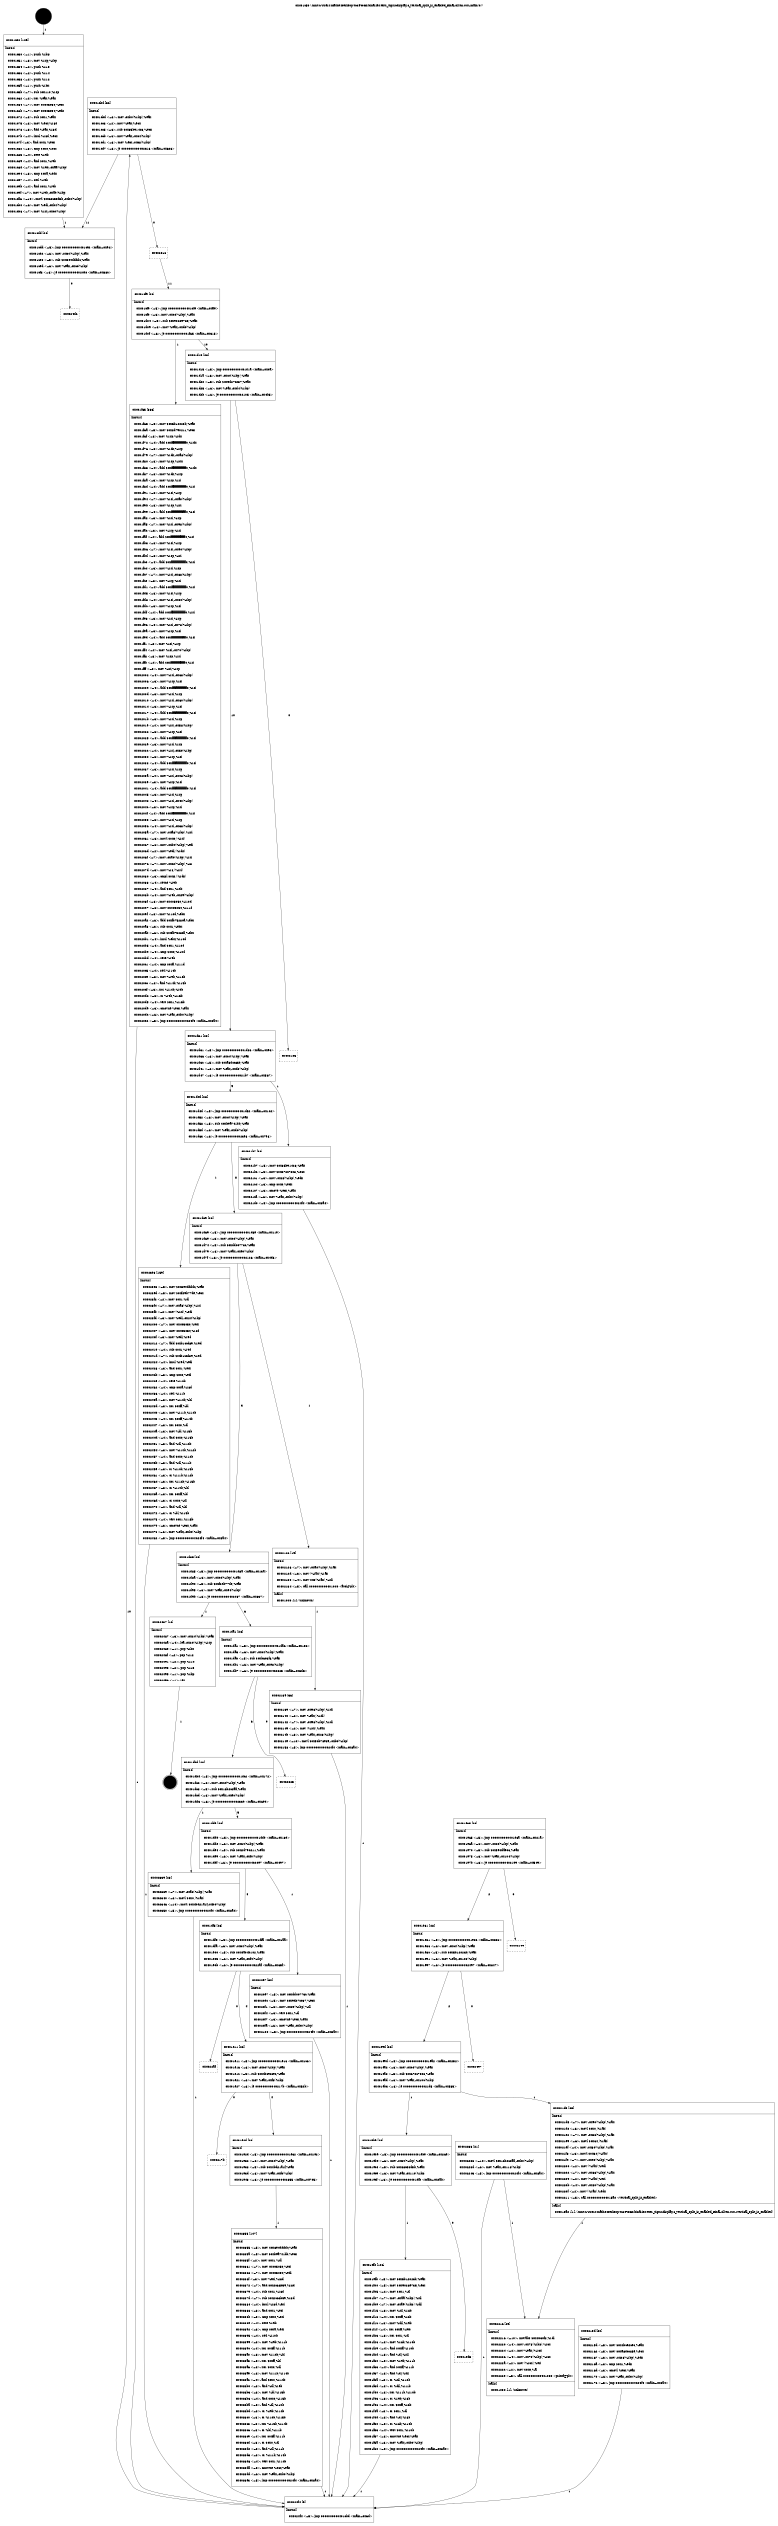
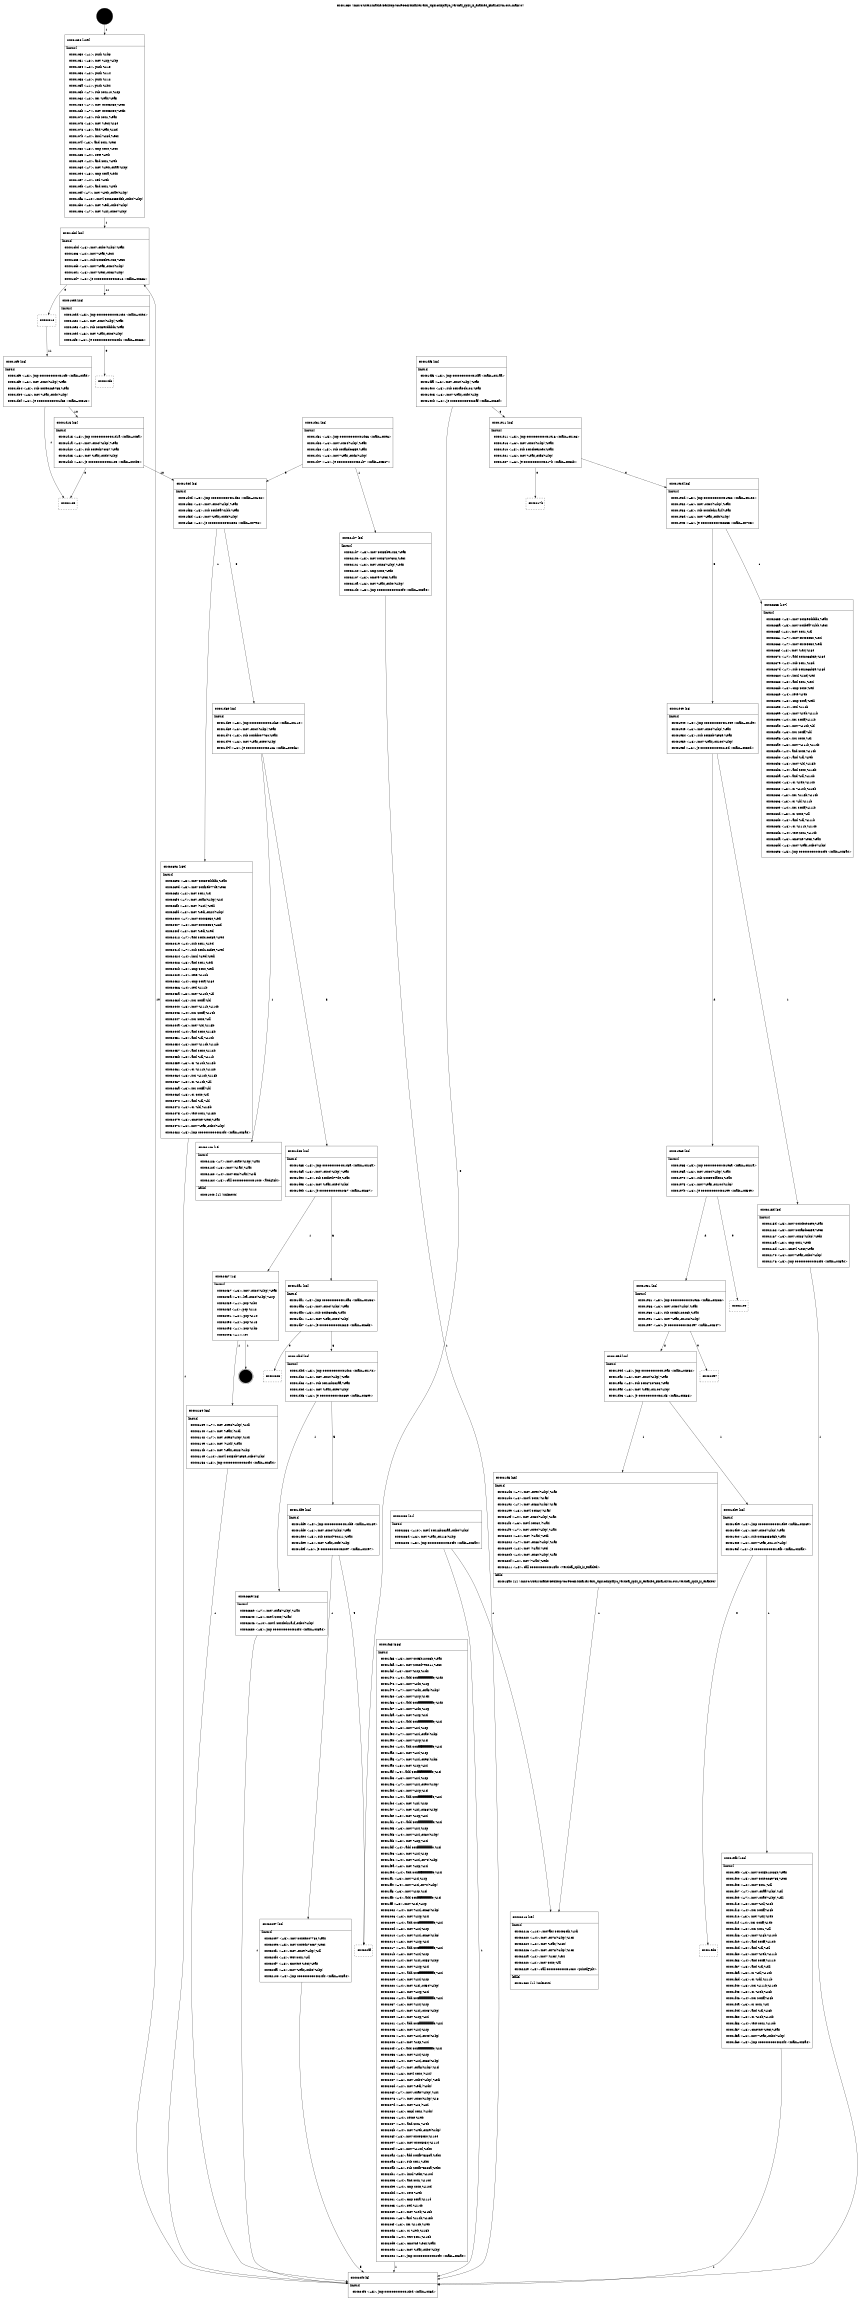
edge "0x401c50 [109]" -> "0x401cdd [28]": now "0x401c50 [109]" -> "0x401cbd [32]"
edge "0x401cf9 [28]" -> "0x401f65 [386]": now "0x401cf9 [28]" -> "0x402105"
edge "0x401d15 [28]" -> "0x401d31 [28]": now "0x401d15 [28]" -> "0x401d4d [28]"
node "0x401e49 [28]": added
edge "0x402126 [19]" -> "0x402139 [36]": now "0x402487 [16]" -> "0x402139 [36]"
edge "0x401dd9 [28]" -> "0x401df5 [28]": now "0x401dd9 [28]" -> "0x4022af"
edge "0x4020e7 [30]" -> "0x4024f4 [5]": label " 1" -> " 5"
edge "0x402355 [147]" -> "0x4024f4 [5]": removed, label "1"
